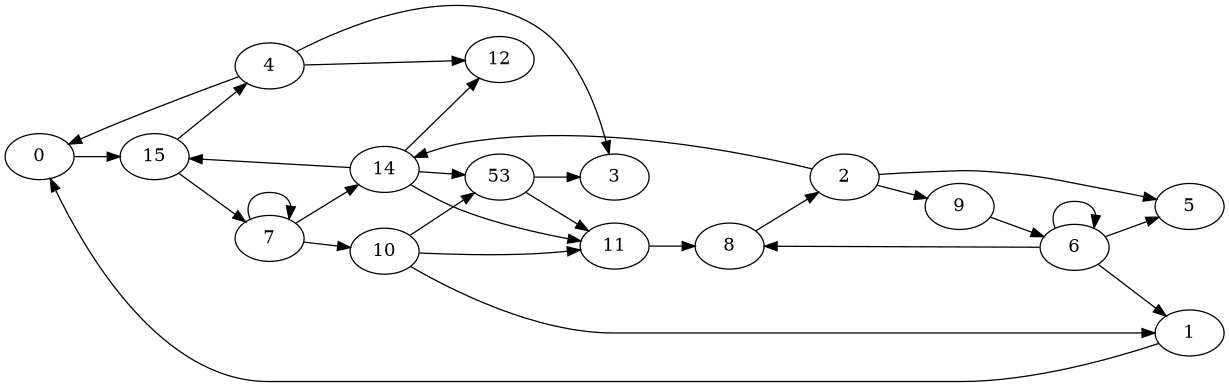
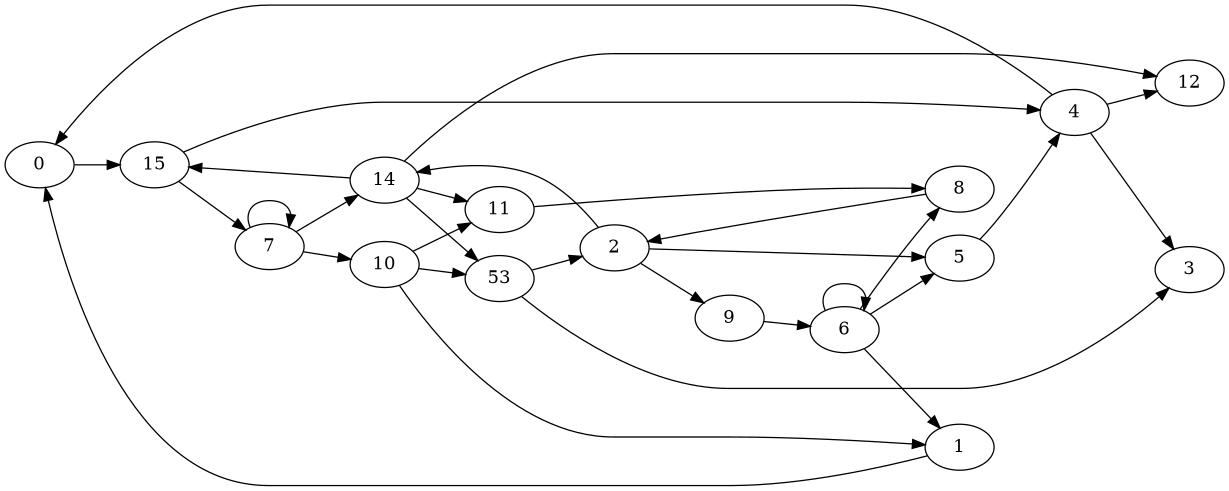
edge "5" -> "4": added
edge "53" -> "11": now "53" -> "2"
